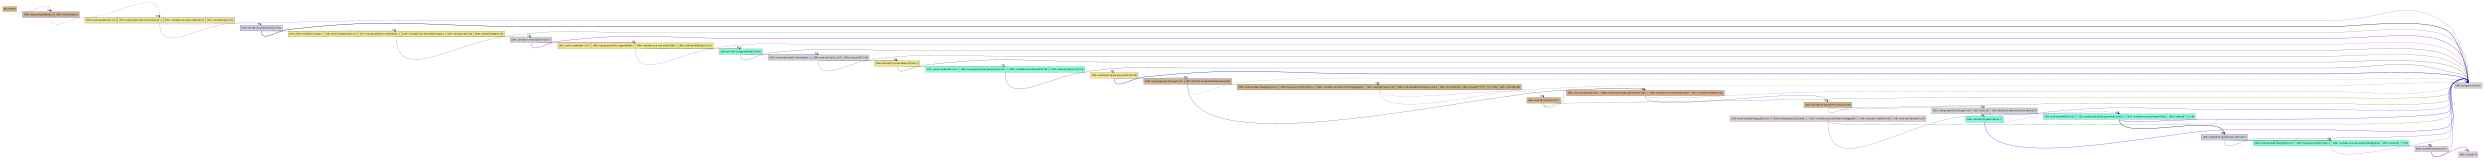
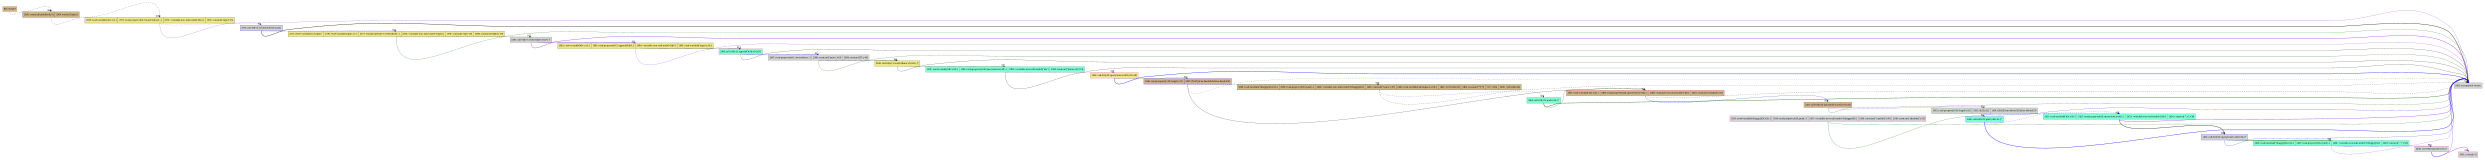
edge "2406: call-0:0[v23,'push',v24,-]*" -> "2432: exceptional-return": style solid -> bold
node "2406: call-0:0[v23,'push',v24,-]*": fillcolor tan -> aquamarine
edge "2420: call-0:0[v29,'push',v30,v31,-]*" -> "2432: exceptional-return": color purple -> blue
